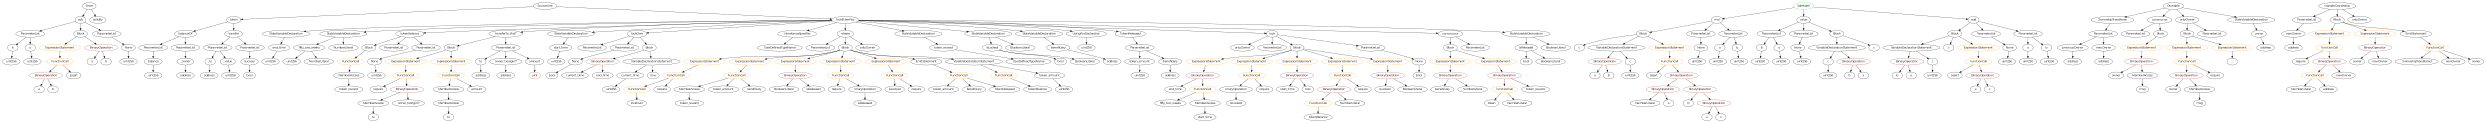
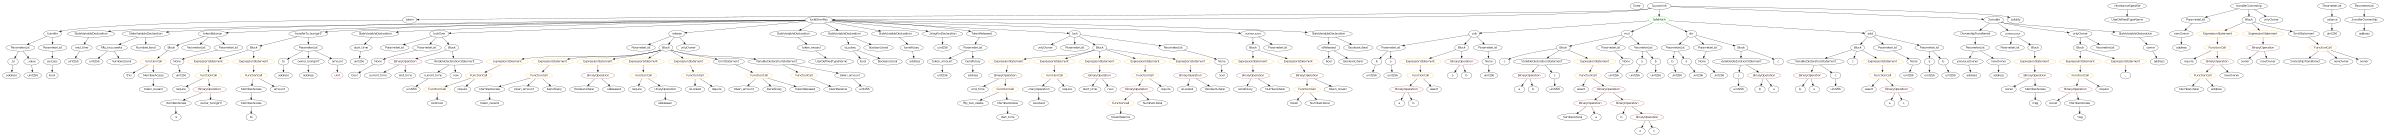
edge "Enter" -> "sub": now "SafeMath" -> "sub"
edge "Enter" -> "solidity": now "SourceUnit" -> "solidity"
edge "SourceUnit" -> "SafeMath": added
edge "SourceUnit" -> "Ownable": added
node "value": label "value" -> "div"
edge "lockEtherPay" -> "InheritanceSpecifier": removed
node "balanceOf": removed
node "transferTo_this7": label "transferTo_this7" -> "transferTo_txorigin7"
node "_owner": label "_owner" -> "_transferOwnership"
node "this": added
